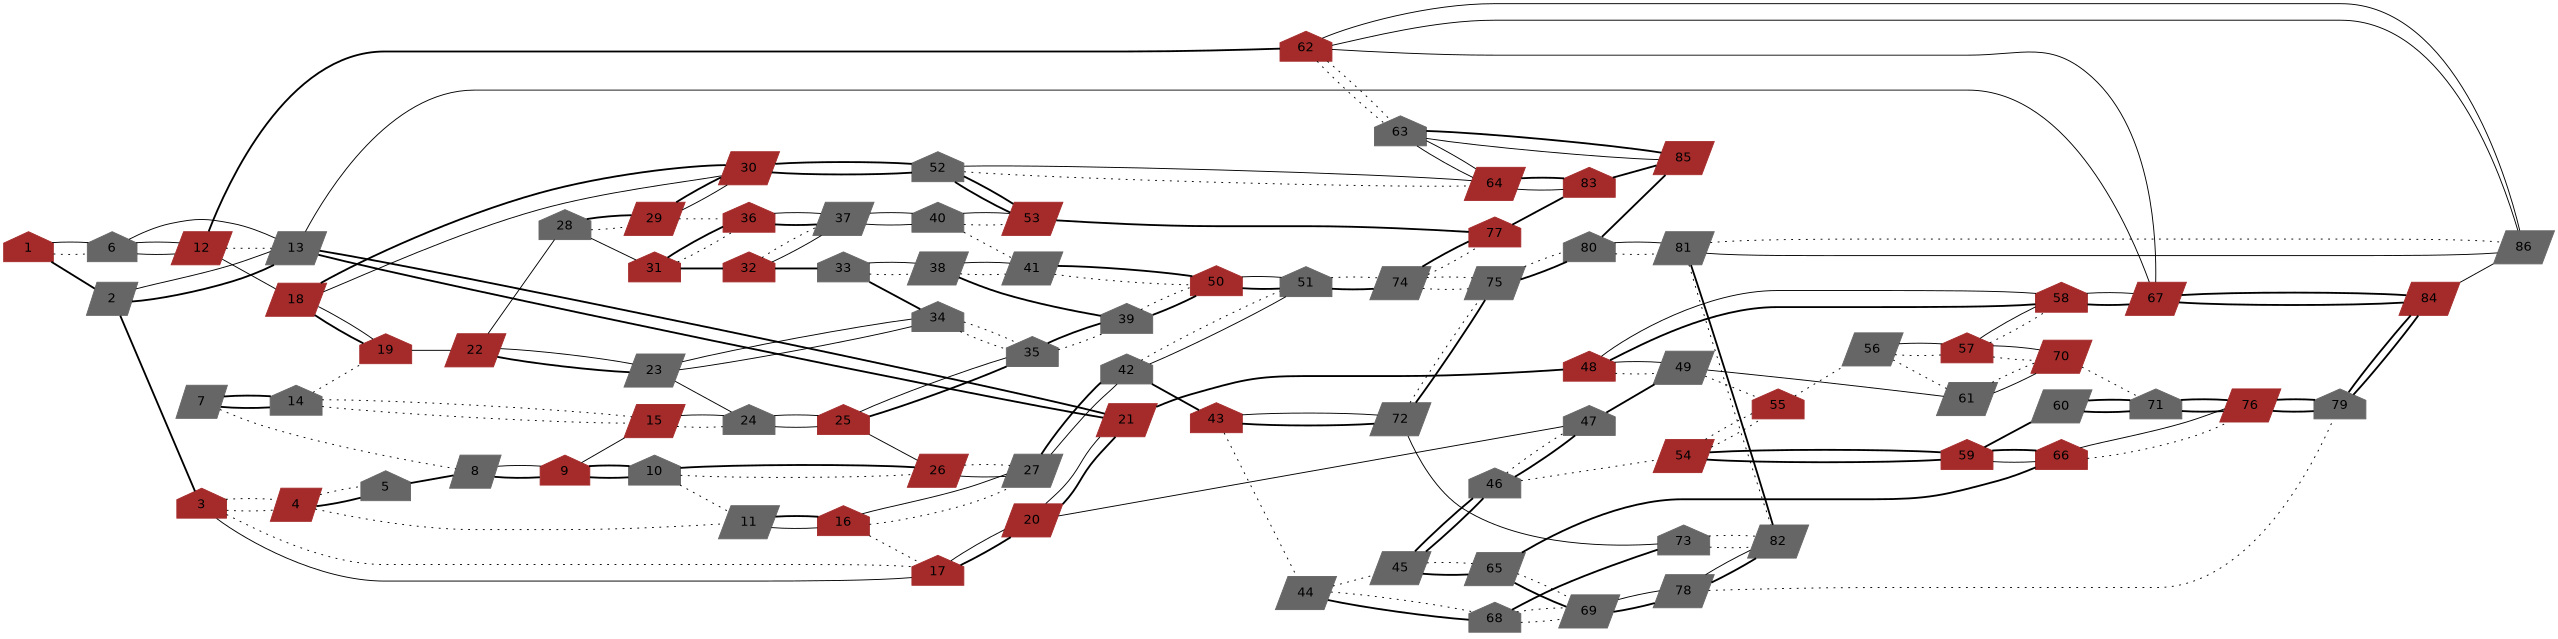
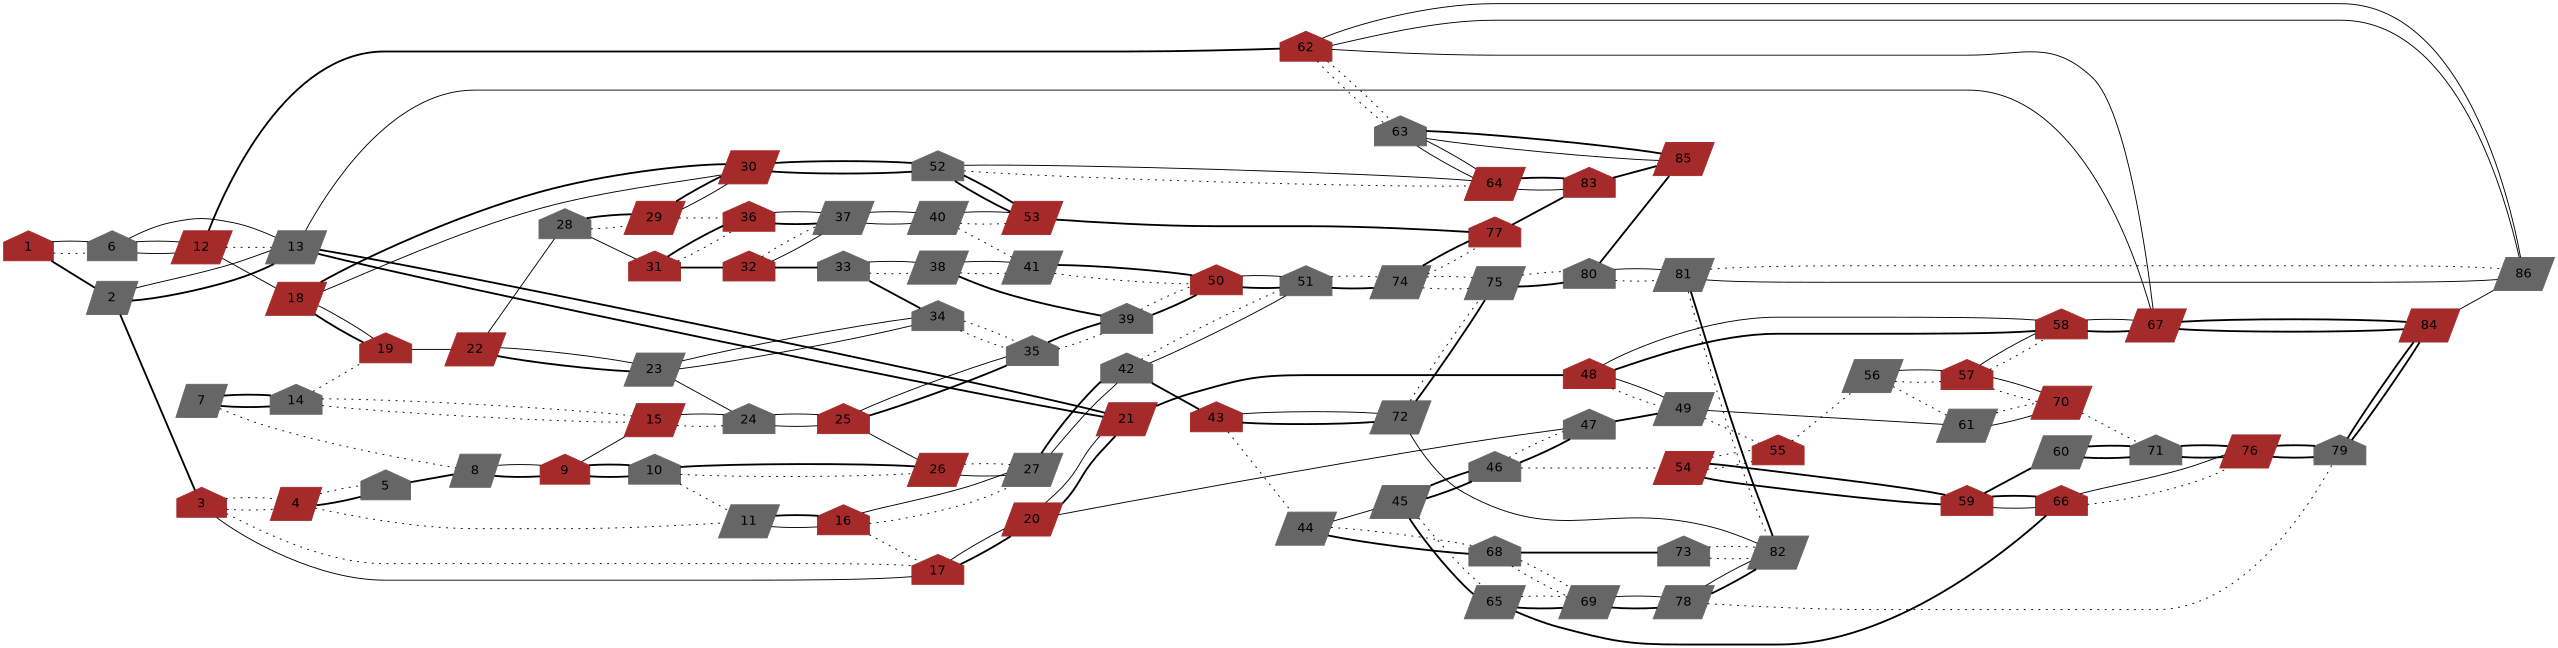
node "40": shape house -> parallelogram
edge "72" -- "73": now "72" -- "82"
edge "45" -- "44": style dotted -> solid
